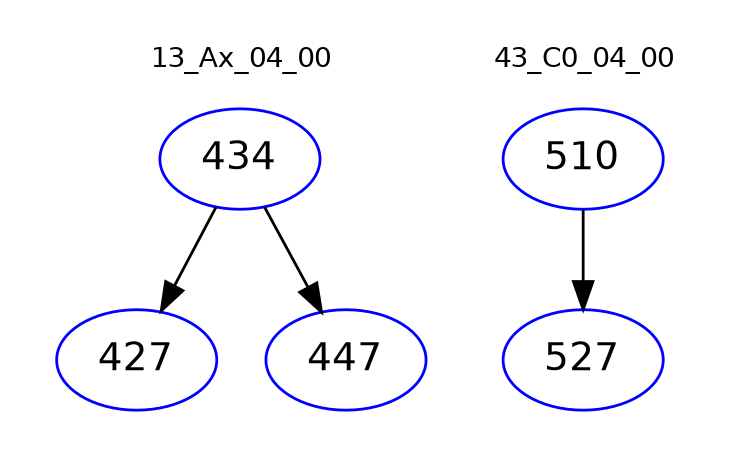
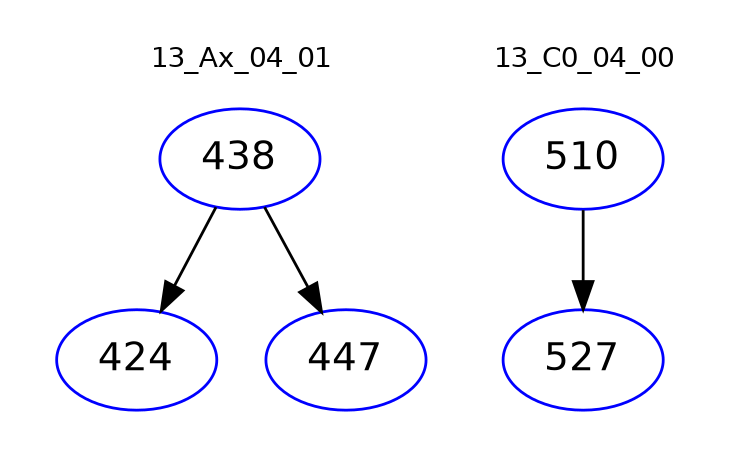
cluster "13_Ax_04_00": label "13_Ax_04_00" -> "13_Ax_04_01"
cluster "43_C0_04_00": label "43_C0_04_00" -> "13_C0_04_00"
node "434": label "434" -> "438"
node "427": label "427" -> "424"
